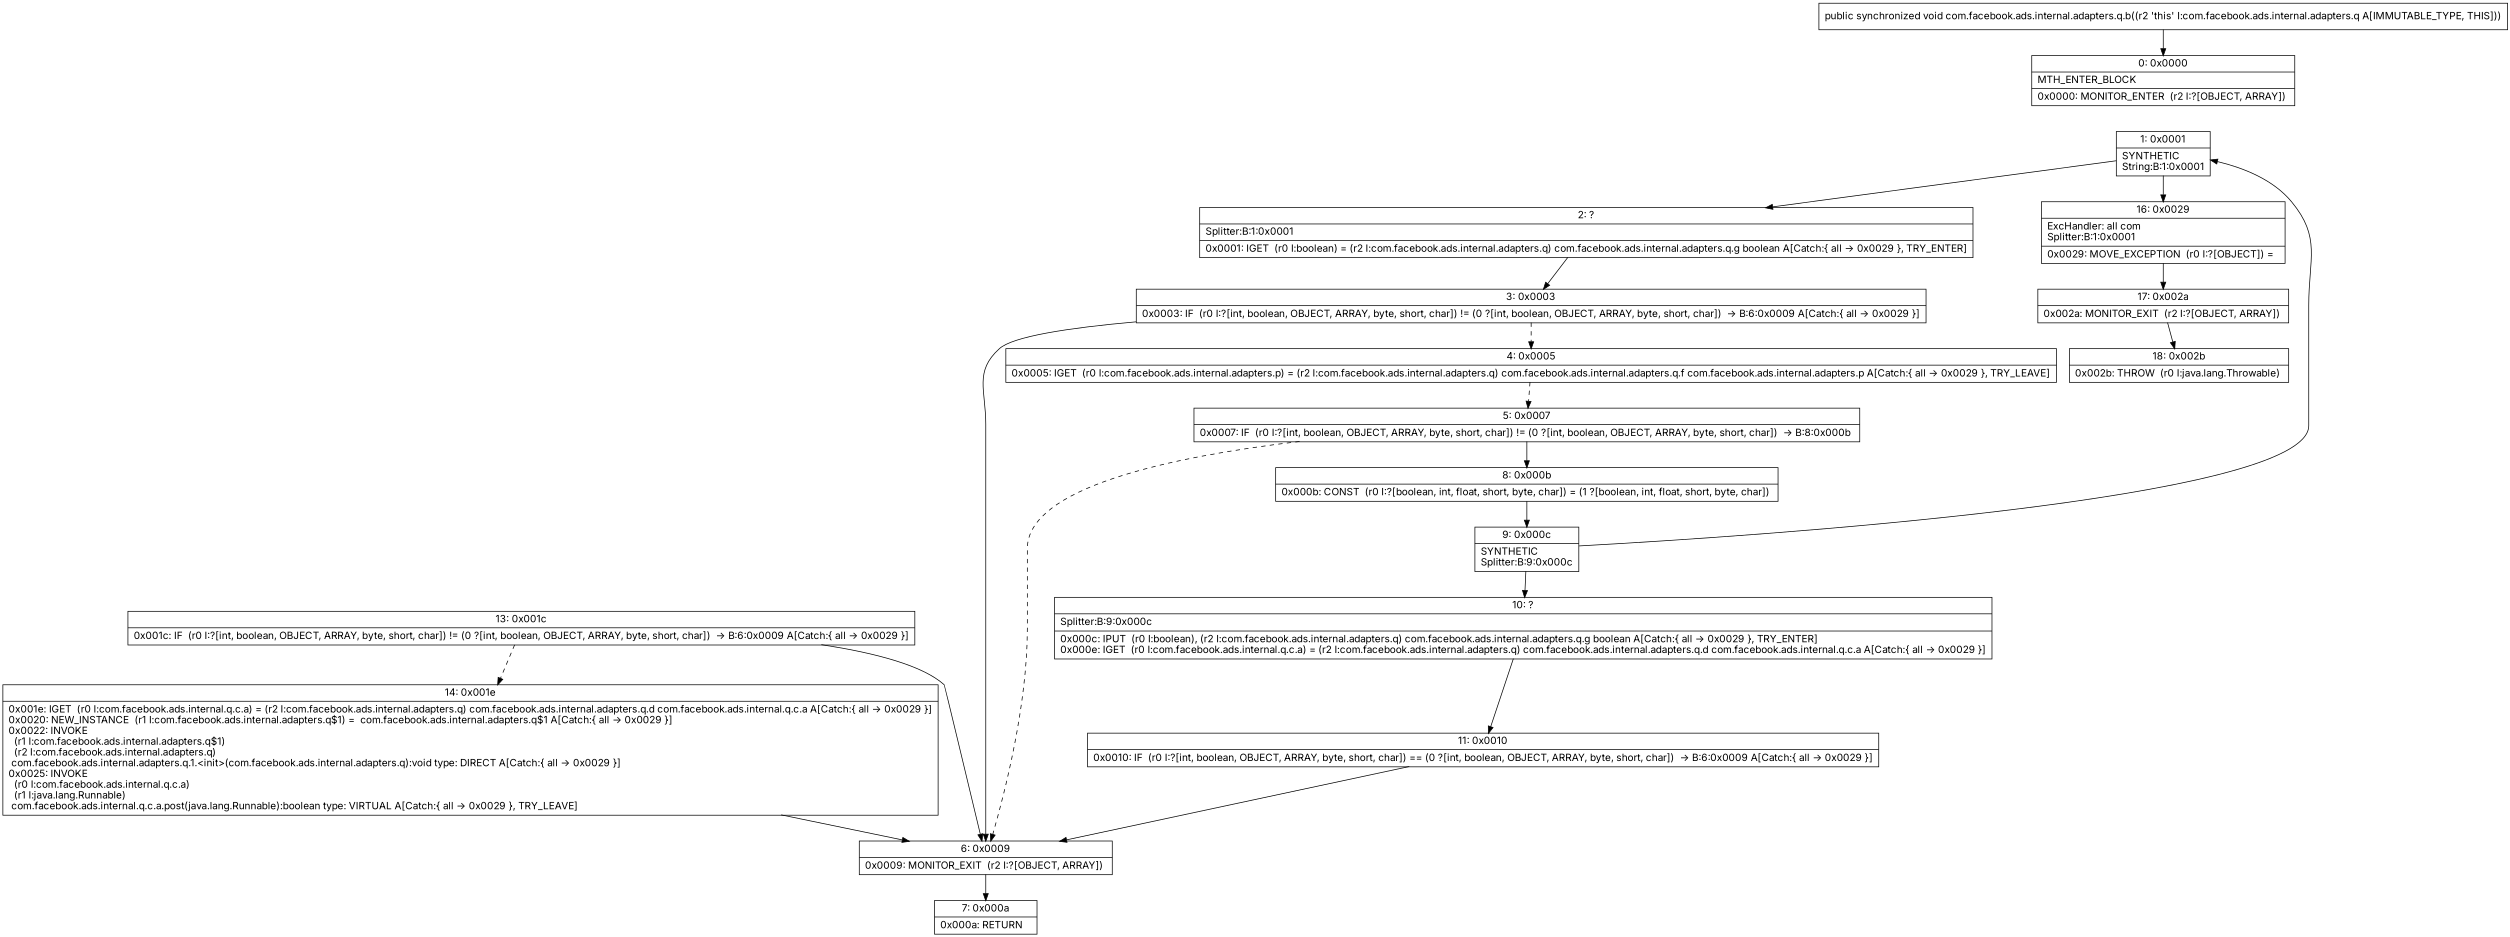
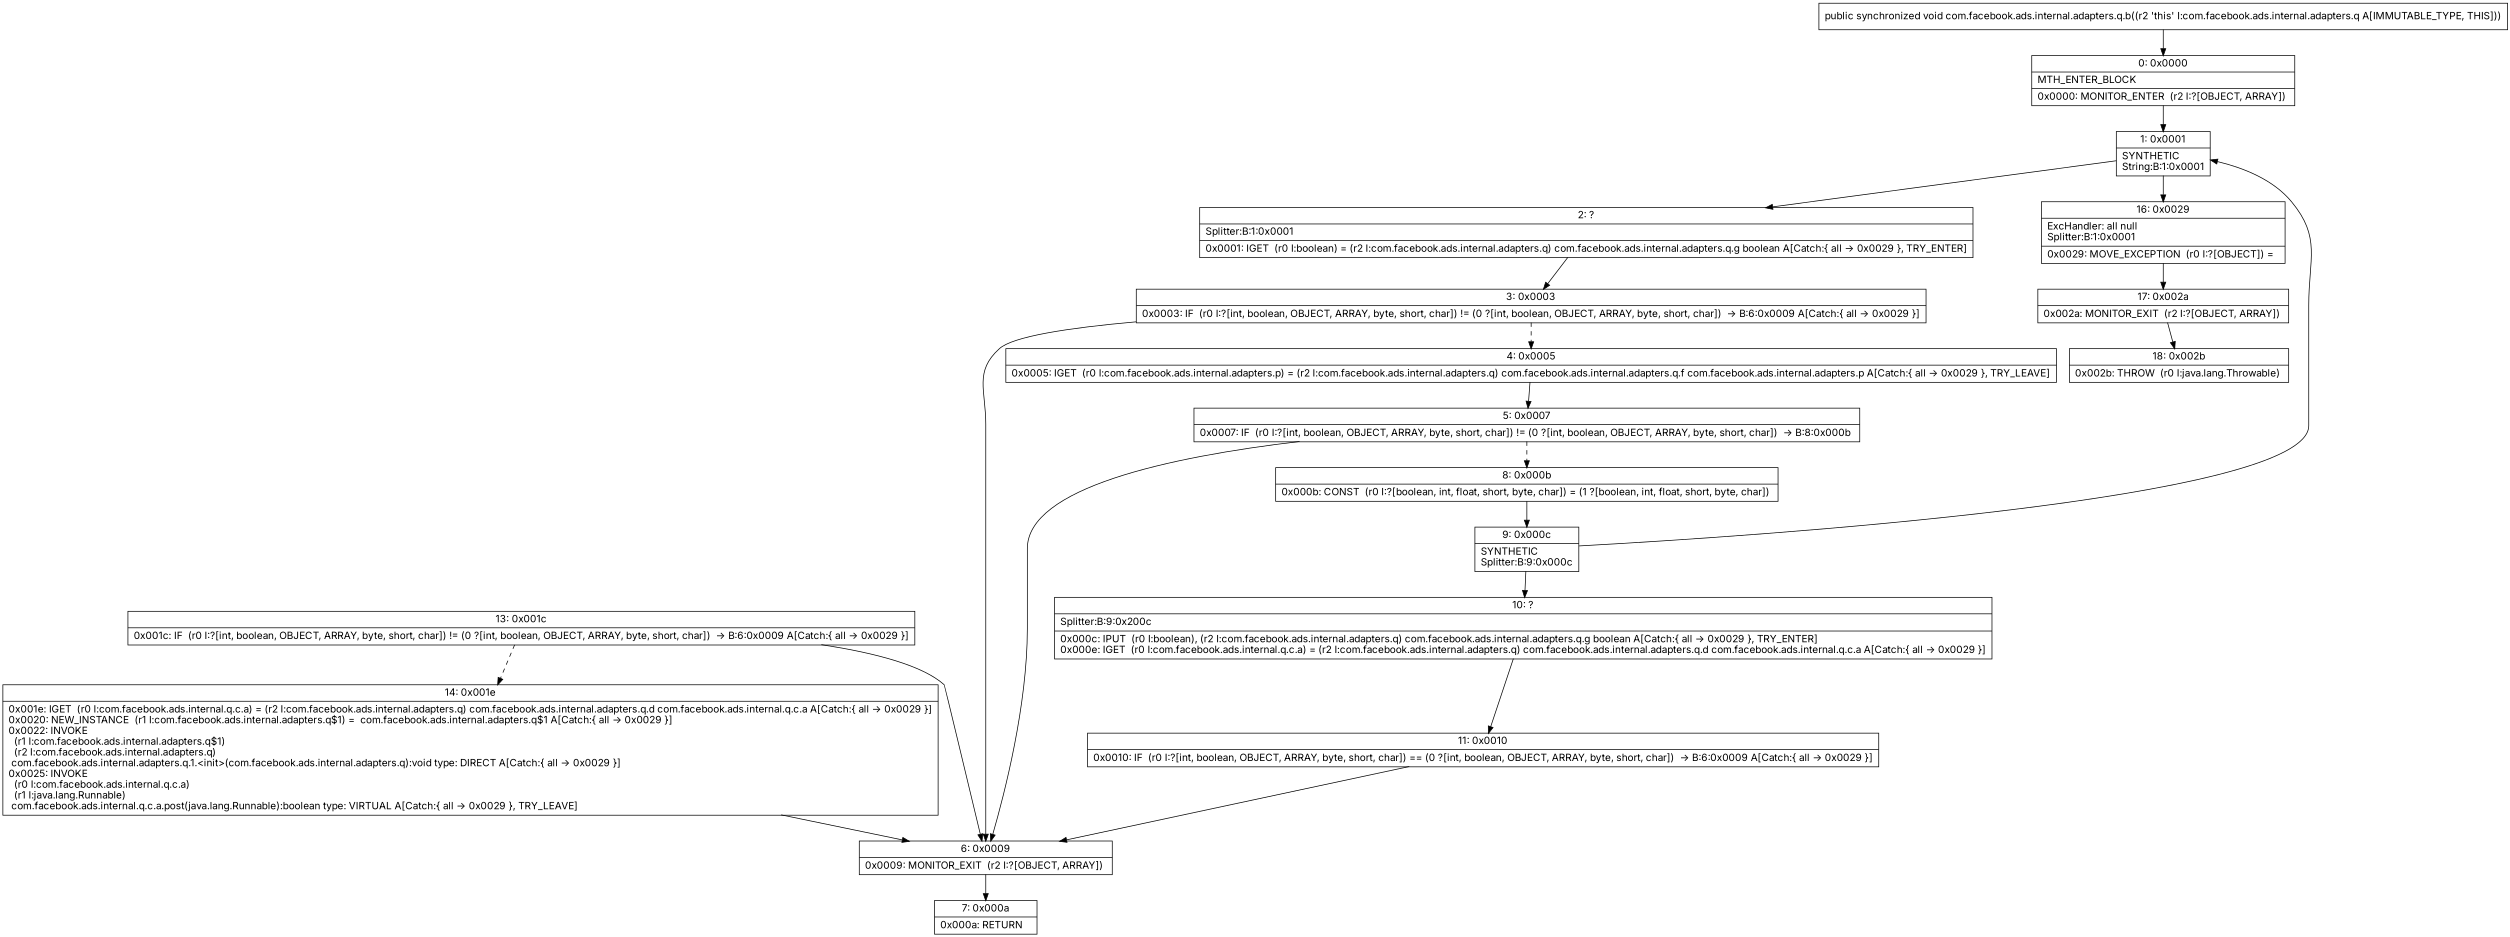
edge "0: 0x0000" -> "1: 0x0001": added
node "16: 0x0029": text "ExcHandler: all com" -> "ExcHandler: all null"
edge "4: 0x0005" -> "5: 0x0007": style dashed -> solid
edge "5: 0x0007" -> "8: 0x000b": style solid -> dashed
edge "5: 0x0007" -> "6: 0x0009": style dashed -> solid
node "10: ?": text "Splitter:B:9:0x000c" -> "Splitter:B:9:0x200c"
